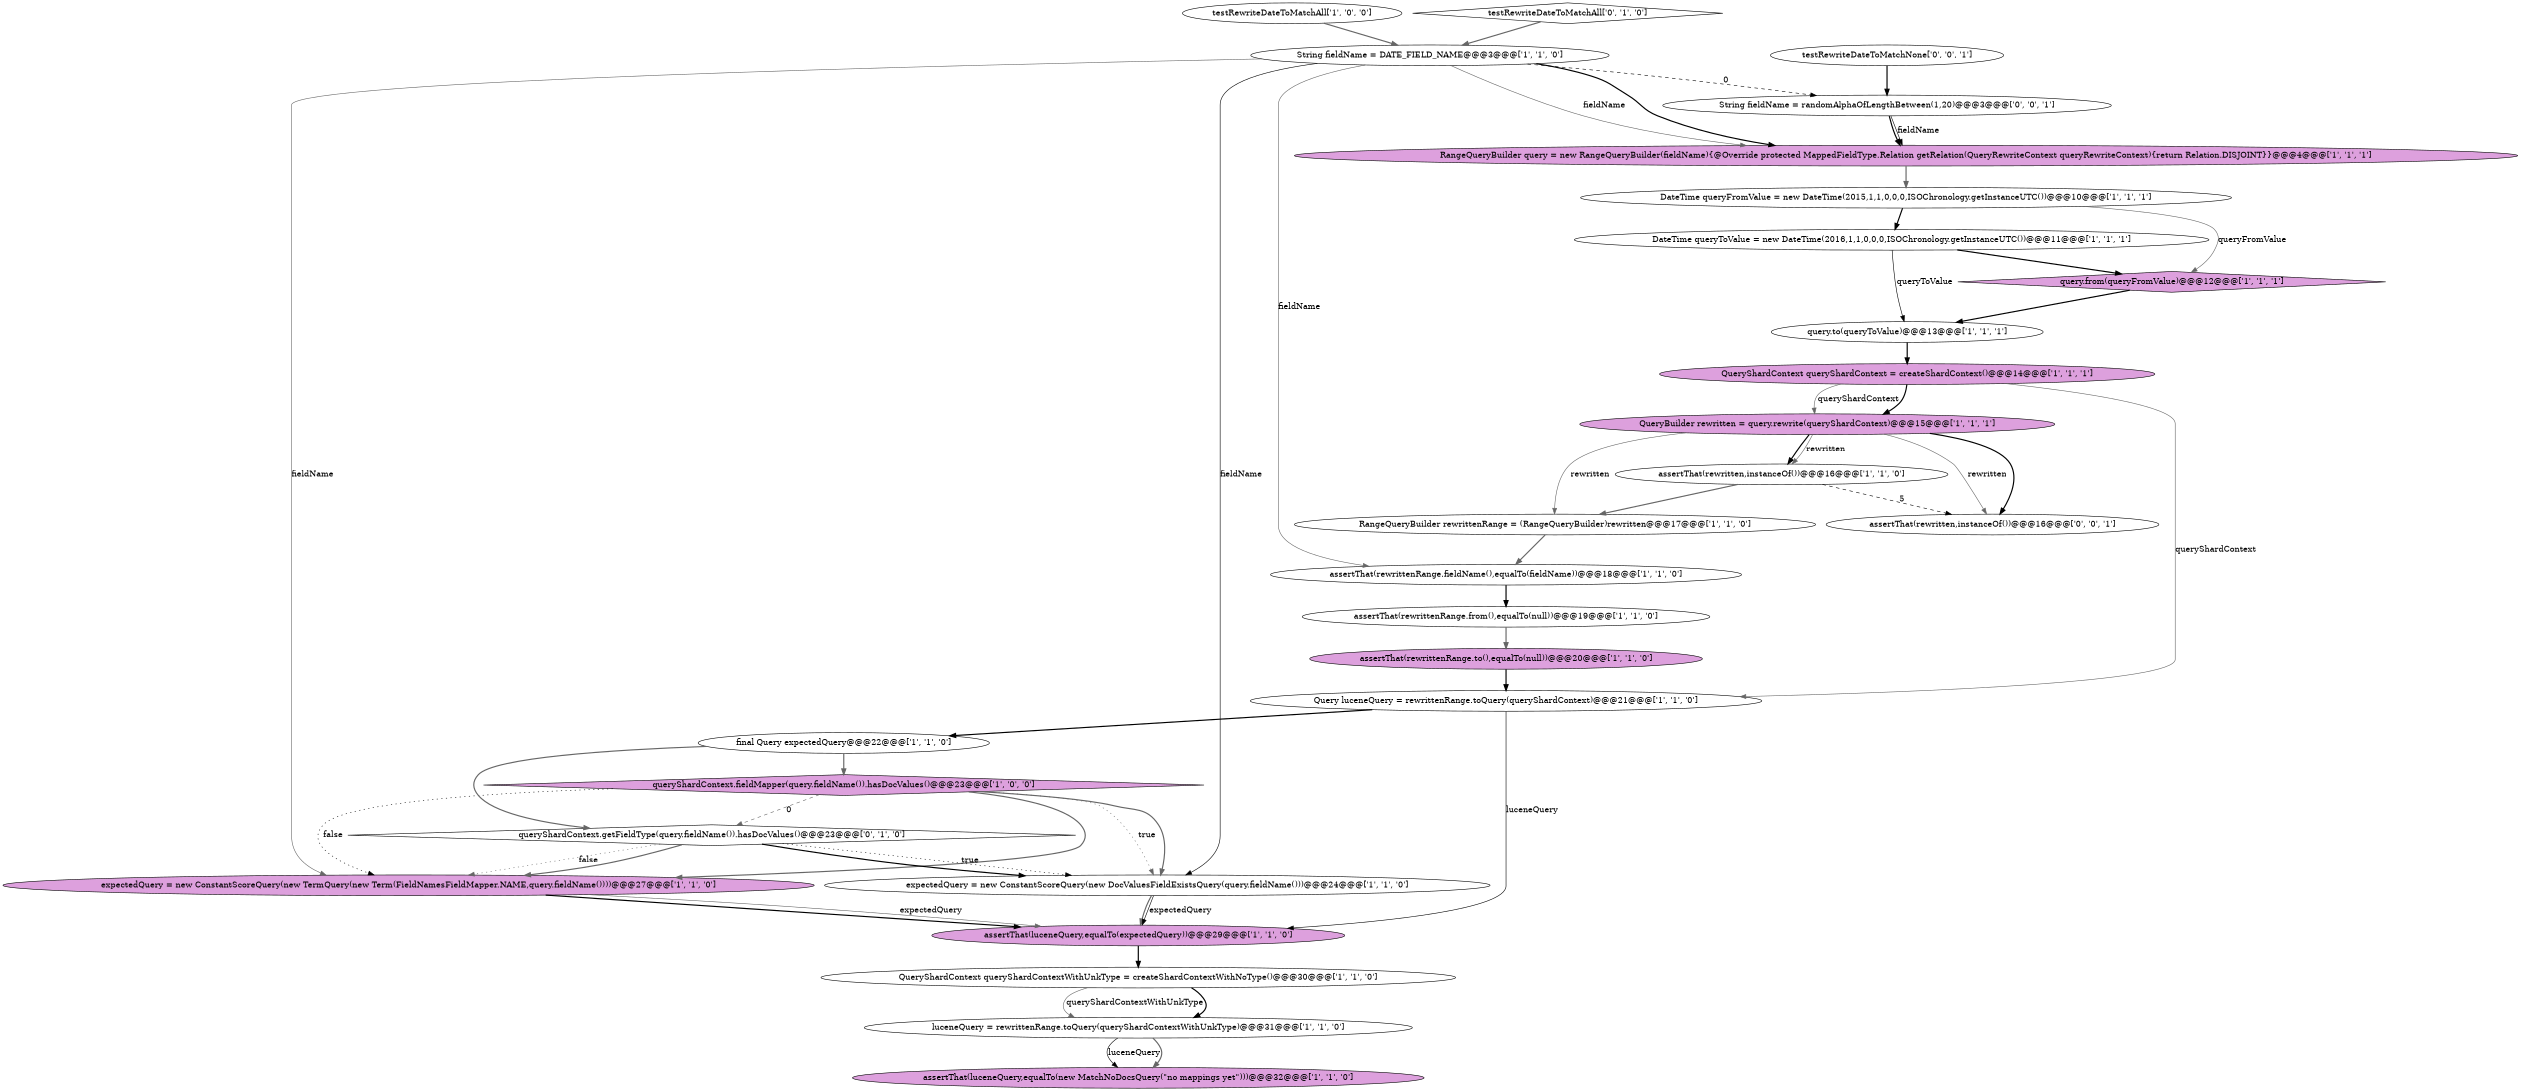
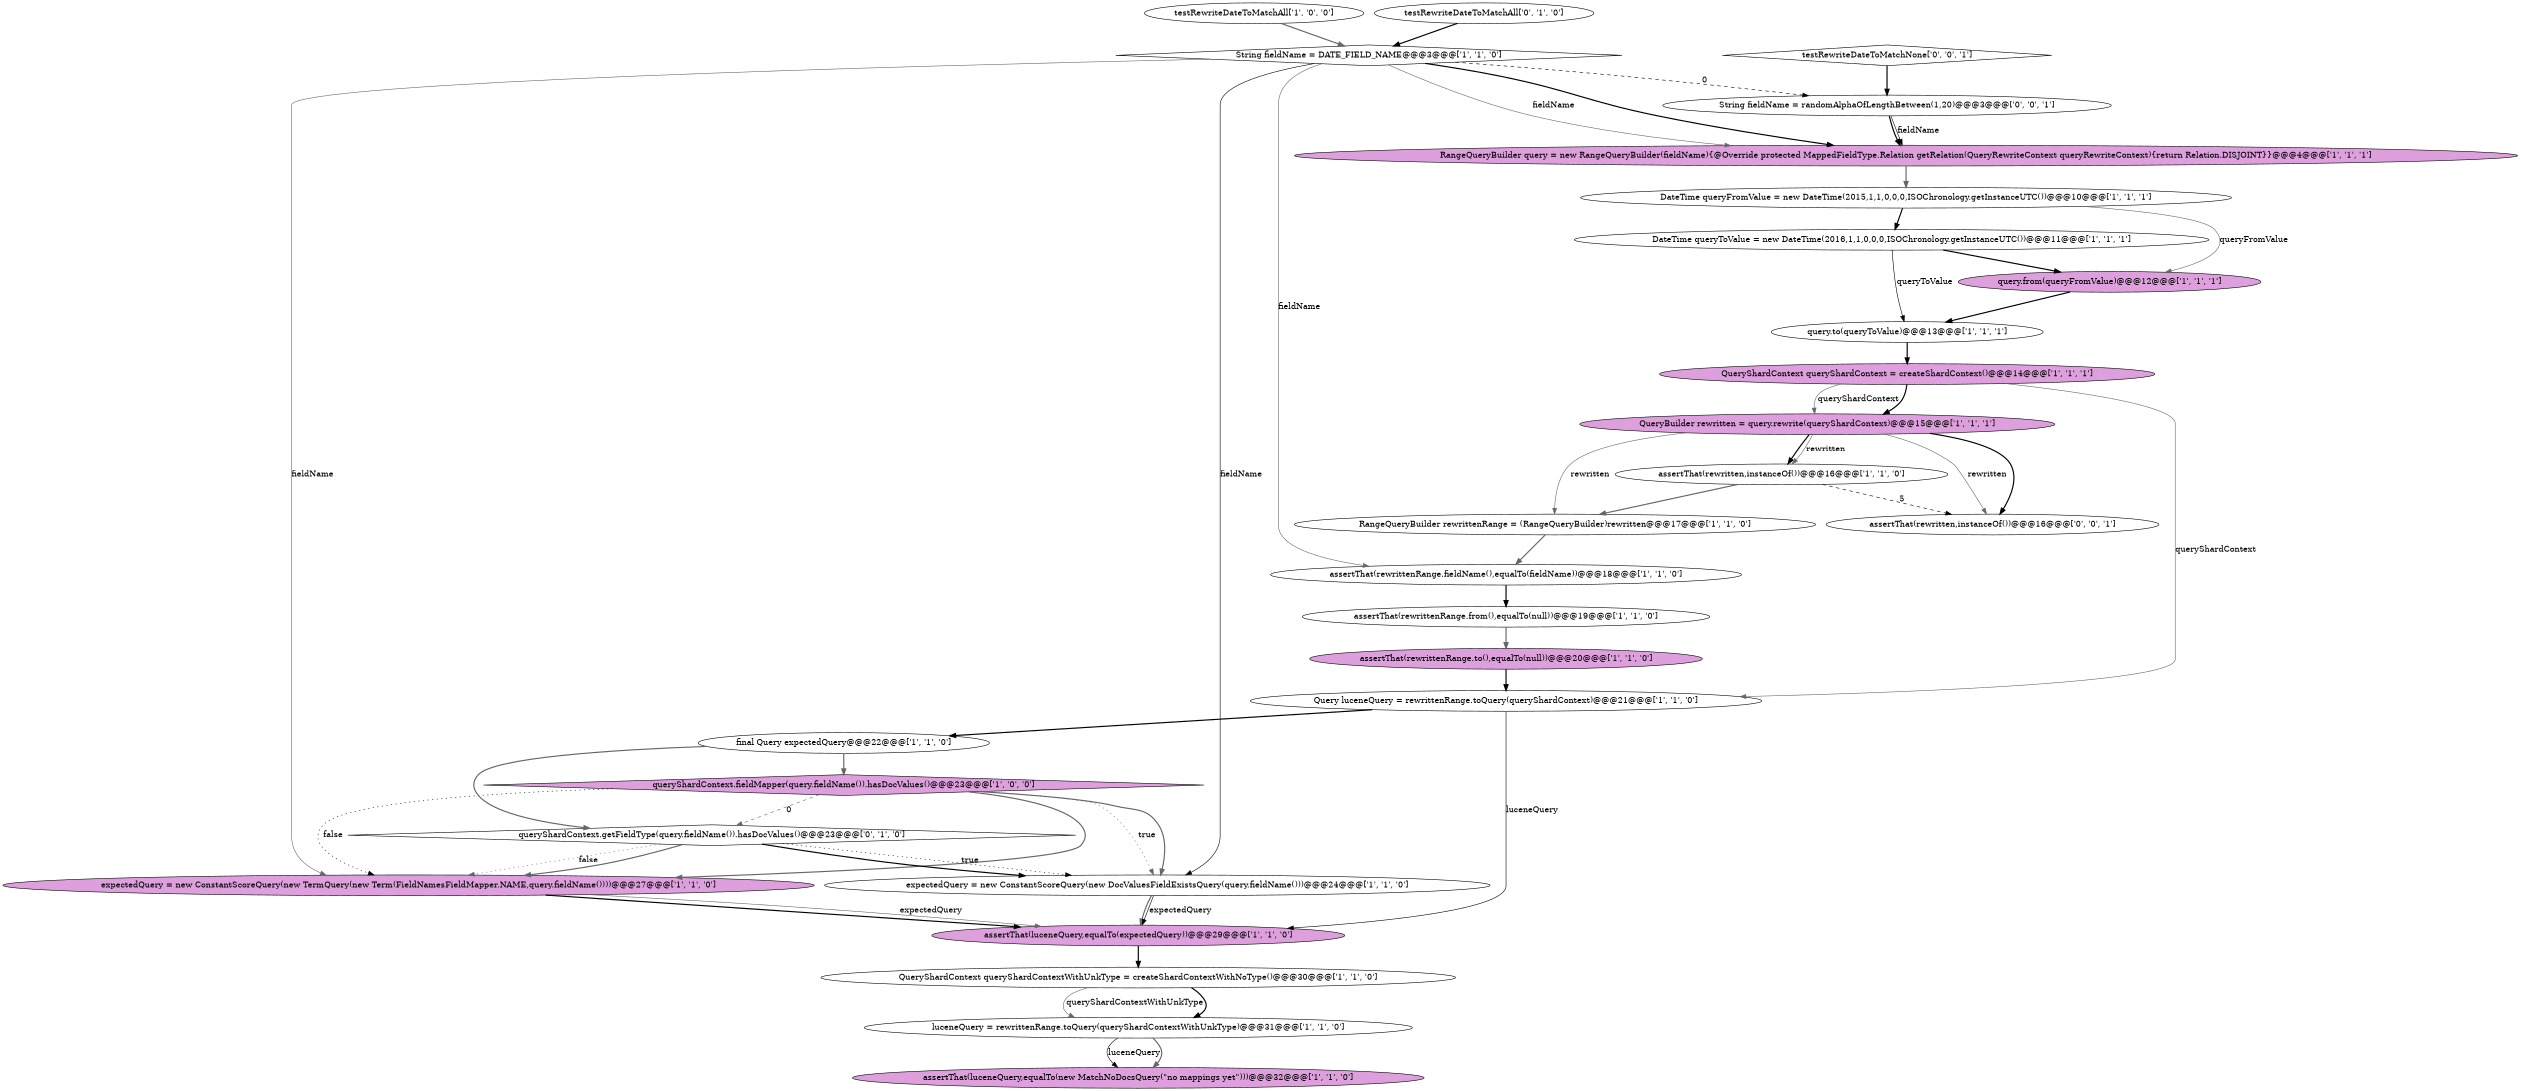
node "testRewriteDateToMatchAll['0', '1', '0']": shape diamond -> ellipse
edge "testRewriteDateToMatchAll['0', '1', '0']" -> "String fieldName = DATE_FIELD_NAME@@@3@@@['1', '1', '0']": color gray40 -> black
node "String fieldName = DATE_FIELD_NAME@@@3@@@['1', '1', '0']": shape ellipse -> diamond
node "testRewriteDateToMatchNone['0', '0', '1']": shape ellipse -> diamond
node "query.from(queryFromValue)@@@12@@@['1', '1', '1']": shape diamond -> ellipse
